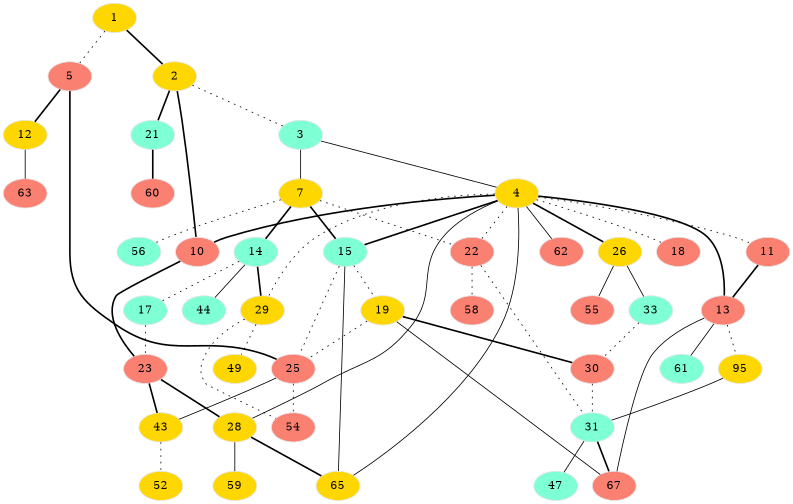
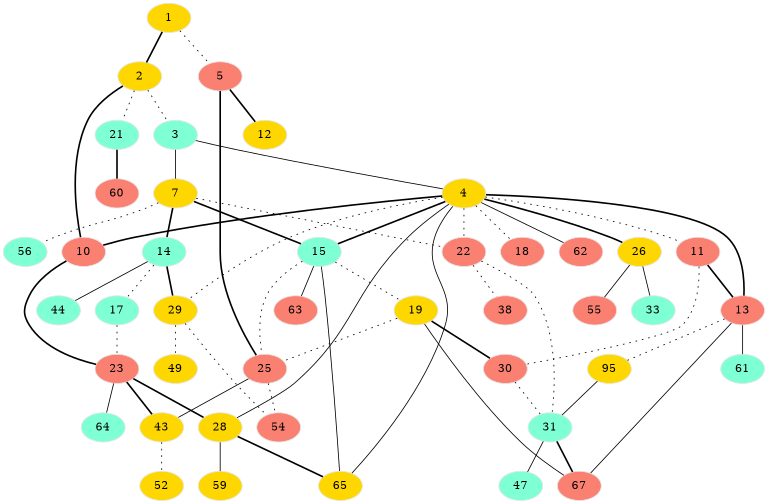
edge "2" -- "21": style bold -> dotted
edge "12" -- "63": now "15" -- "63"
node "58": label "58" -> "38"
edge "33" -- "30": now "11" -- "30"
node "64": added
